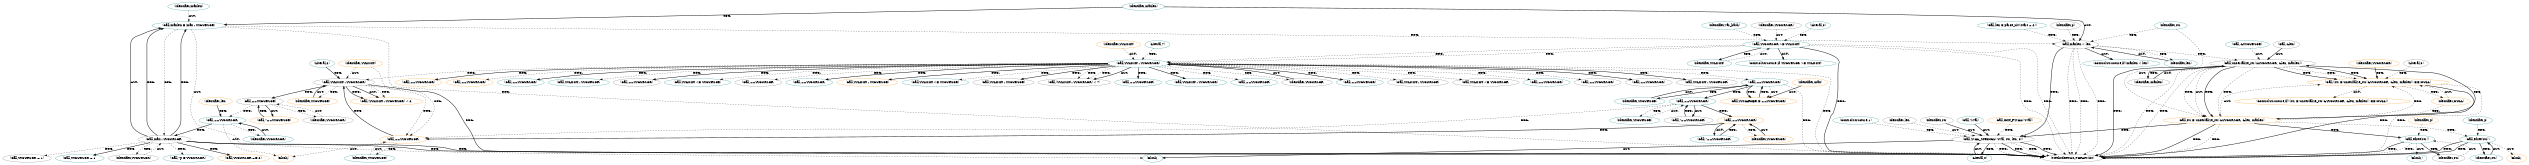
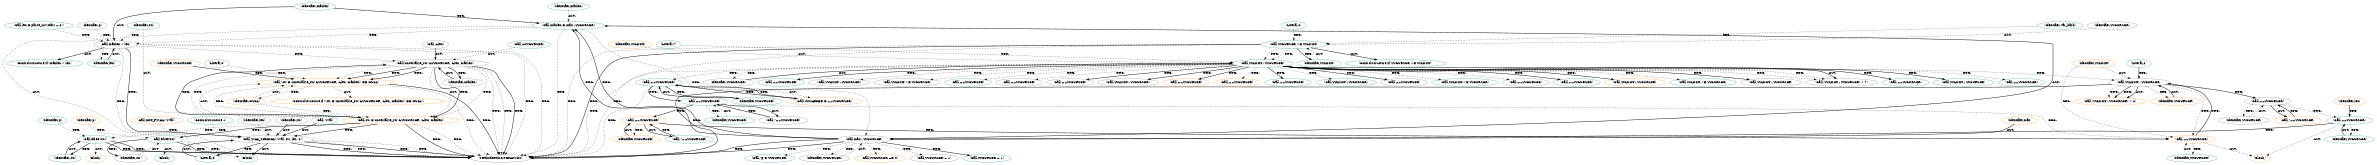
edge "(Identifier,max)" -> "(Call,YYMARKER = ++YYCURSOR)": now "(Identifier,max)" -> "(Call,max - YYCURSOR)"
edge "(Call,max - YYCURSOR)" -> "(Call,YYCURSOR += 2)": style bold -> dashed
